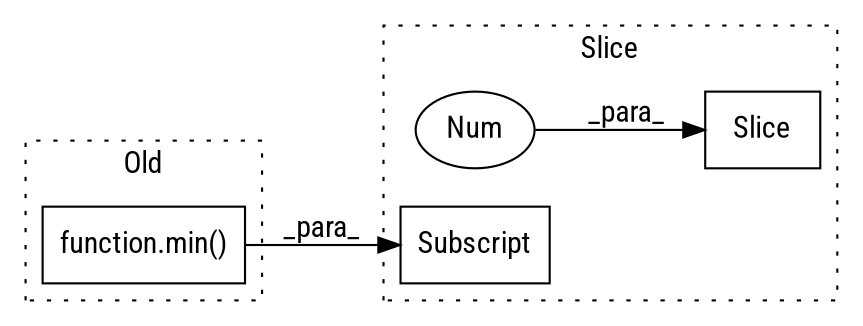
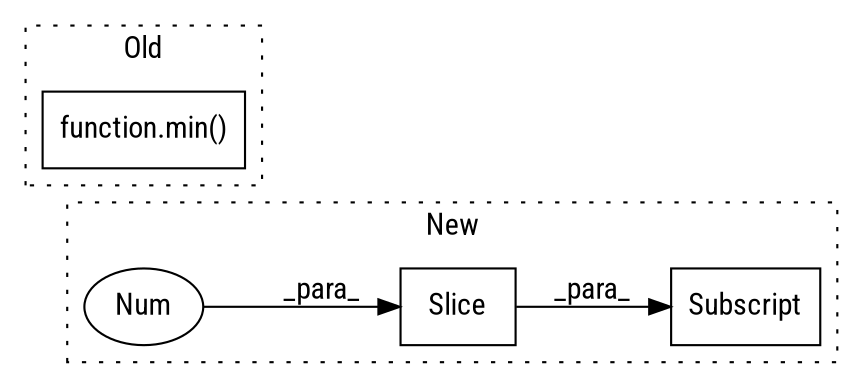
cluster "Slice": label "Slice" -> "New"
edge "function.min()" -> "Subscript": now "Slice" -> "Subscript"
